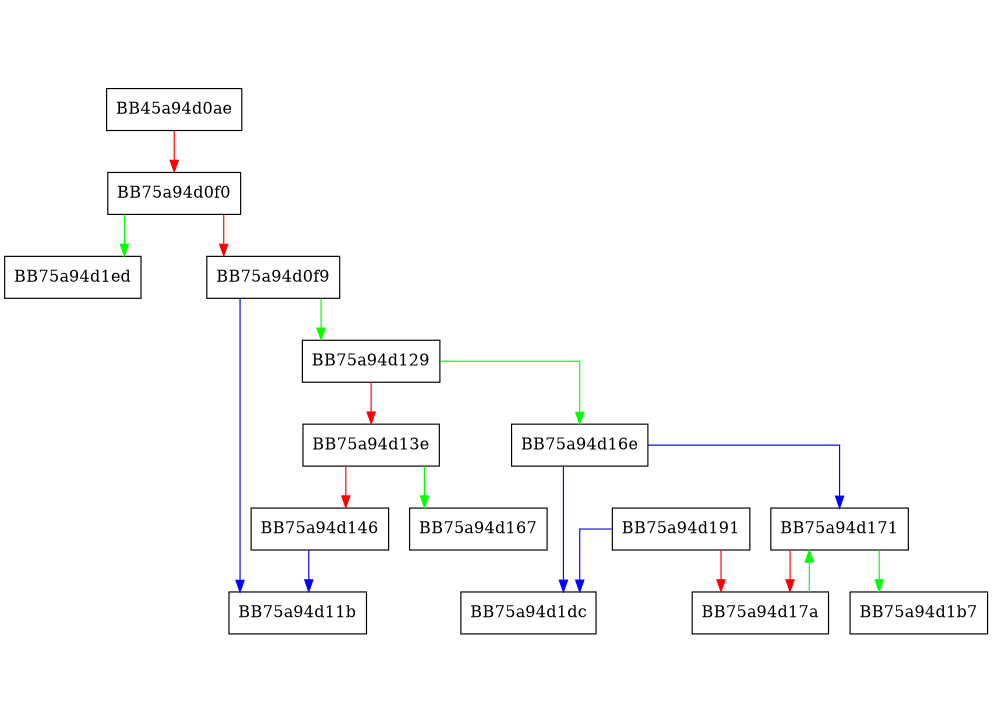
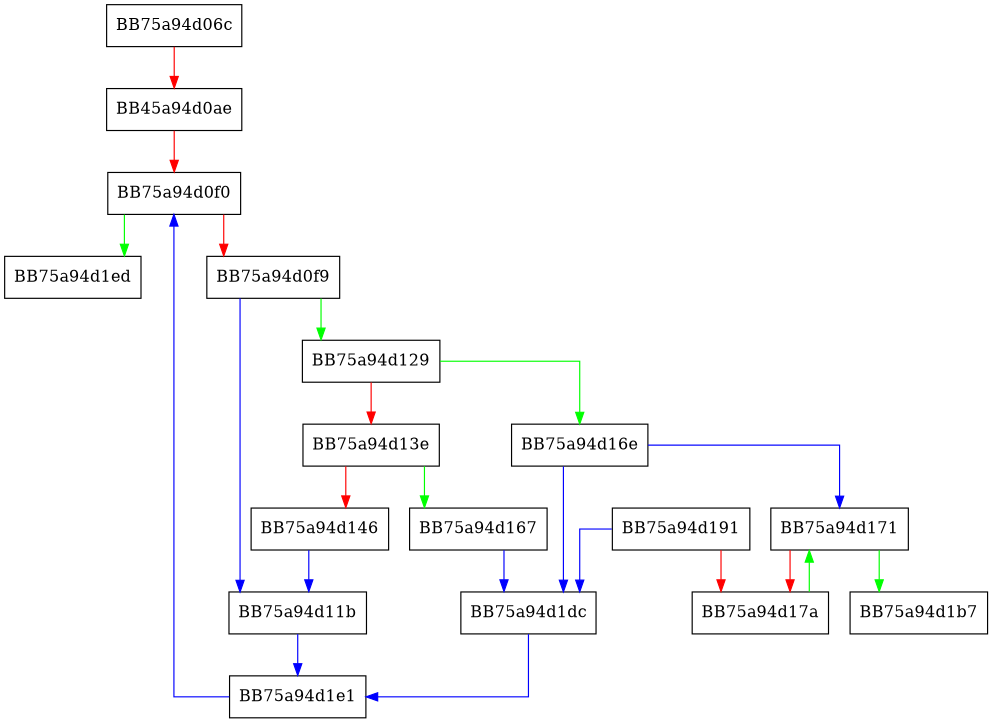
node "BB75a94d06c": added
edge "BB75a94d167" -> "BB75a94d1dc": added
node "BB75a94d1e1": added
